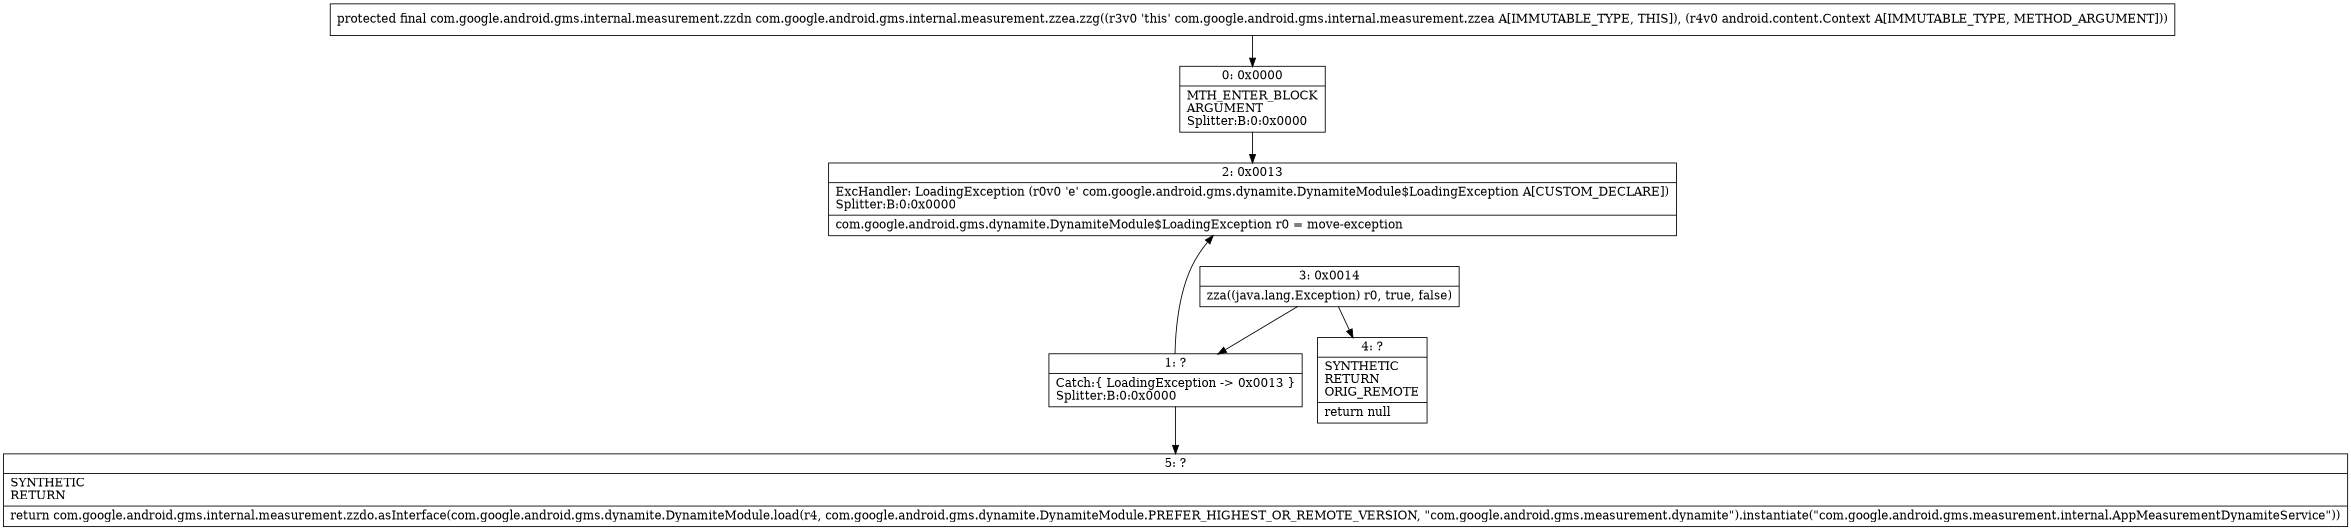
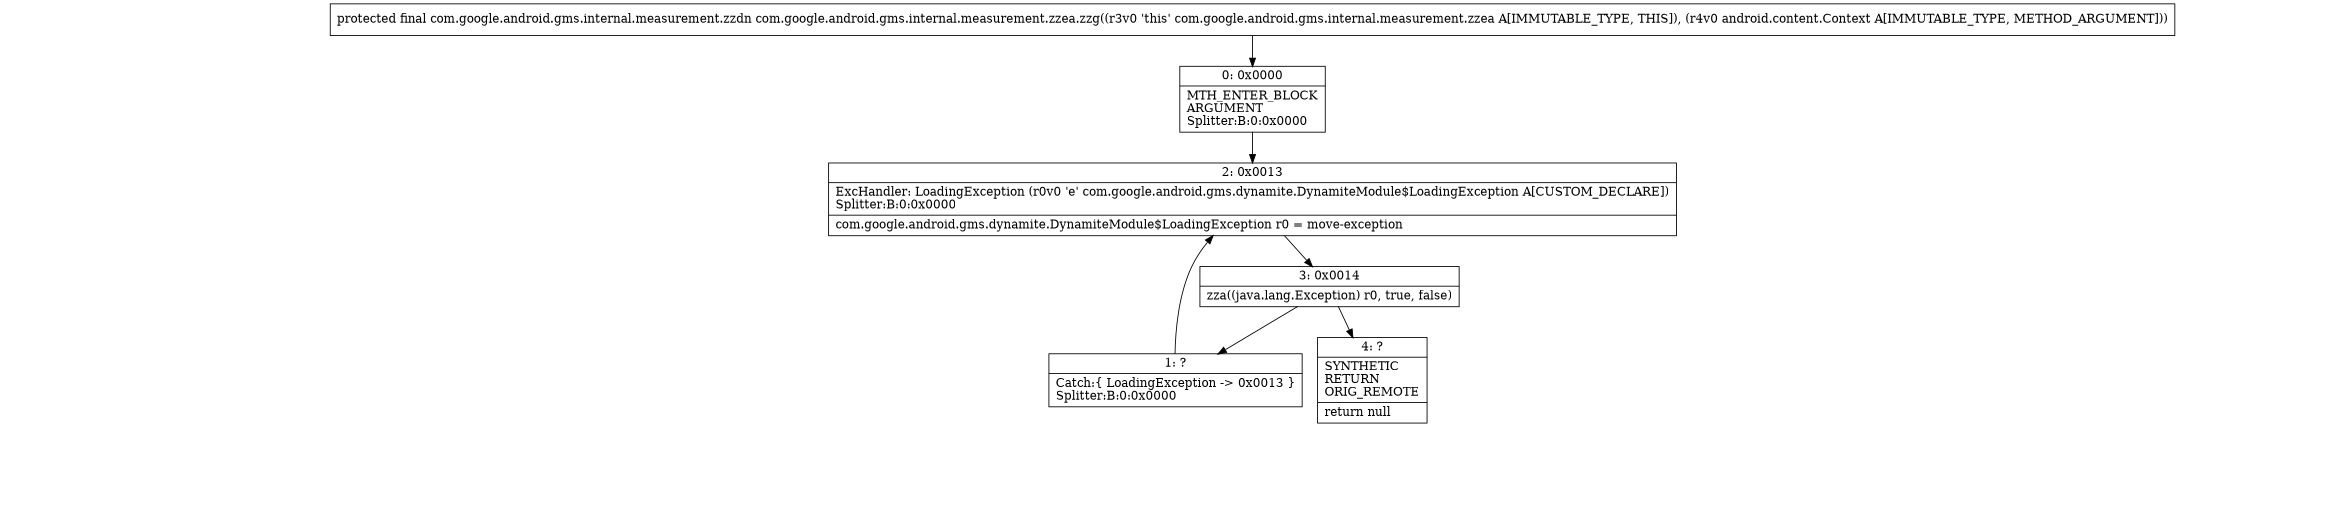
edge "2: 0x0013" -> "3: 0x0014": added
node "5: ?": removed
